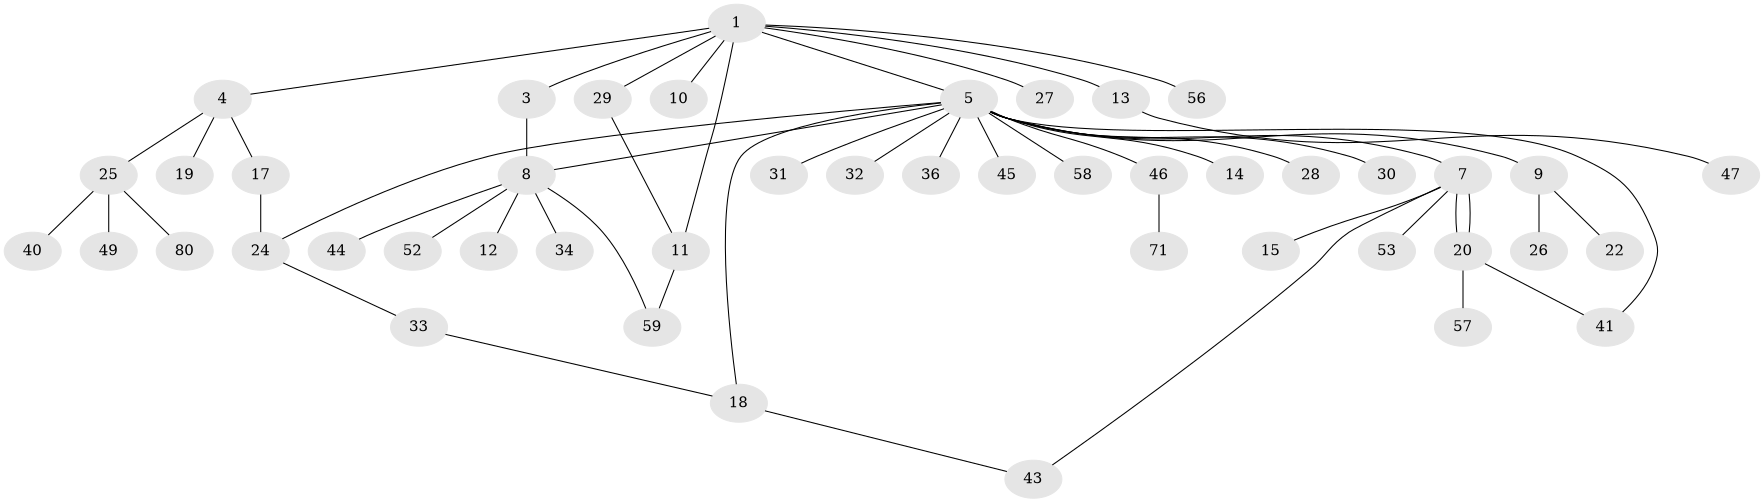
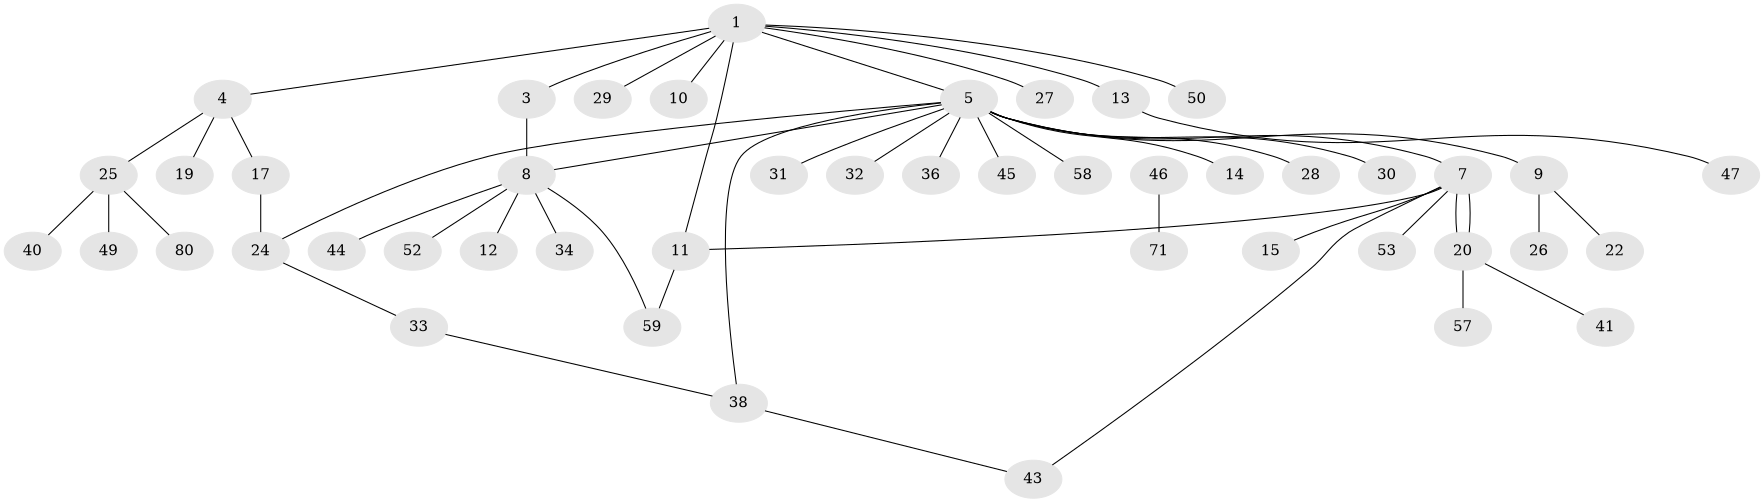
node "56": label "56" -> "50"
edge "5" -- "41": removed
edge "5" -- "46": removed
edge "29" -- "11": now "7" -- "11"
node "18": label "18" -> "38"
